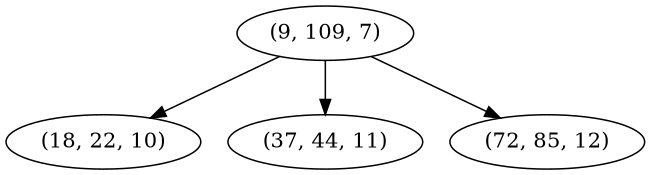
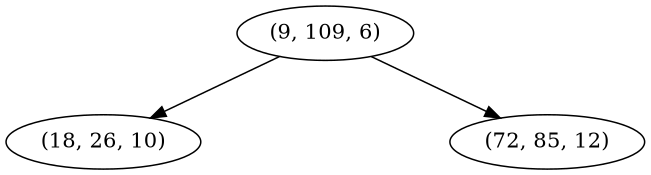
node "(9, 109, 7)": label "(9, 109, 7)" -> "(9, 109, 6)"
node "(18, 22, 10)": label "(18, 22, 10)" -> "(18, 26, 10)"
node "(37, 44, 11)": removed
